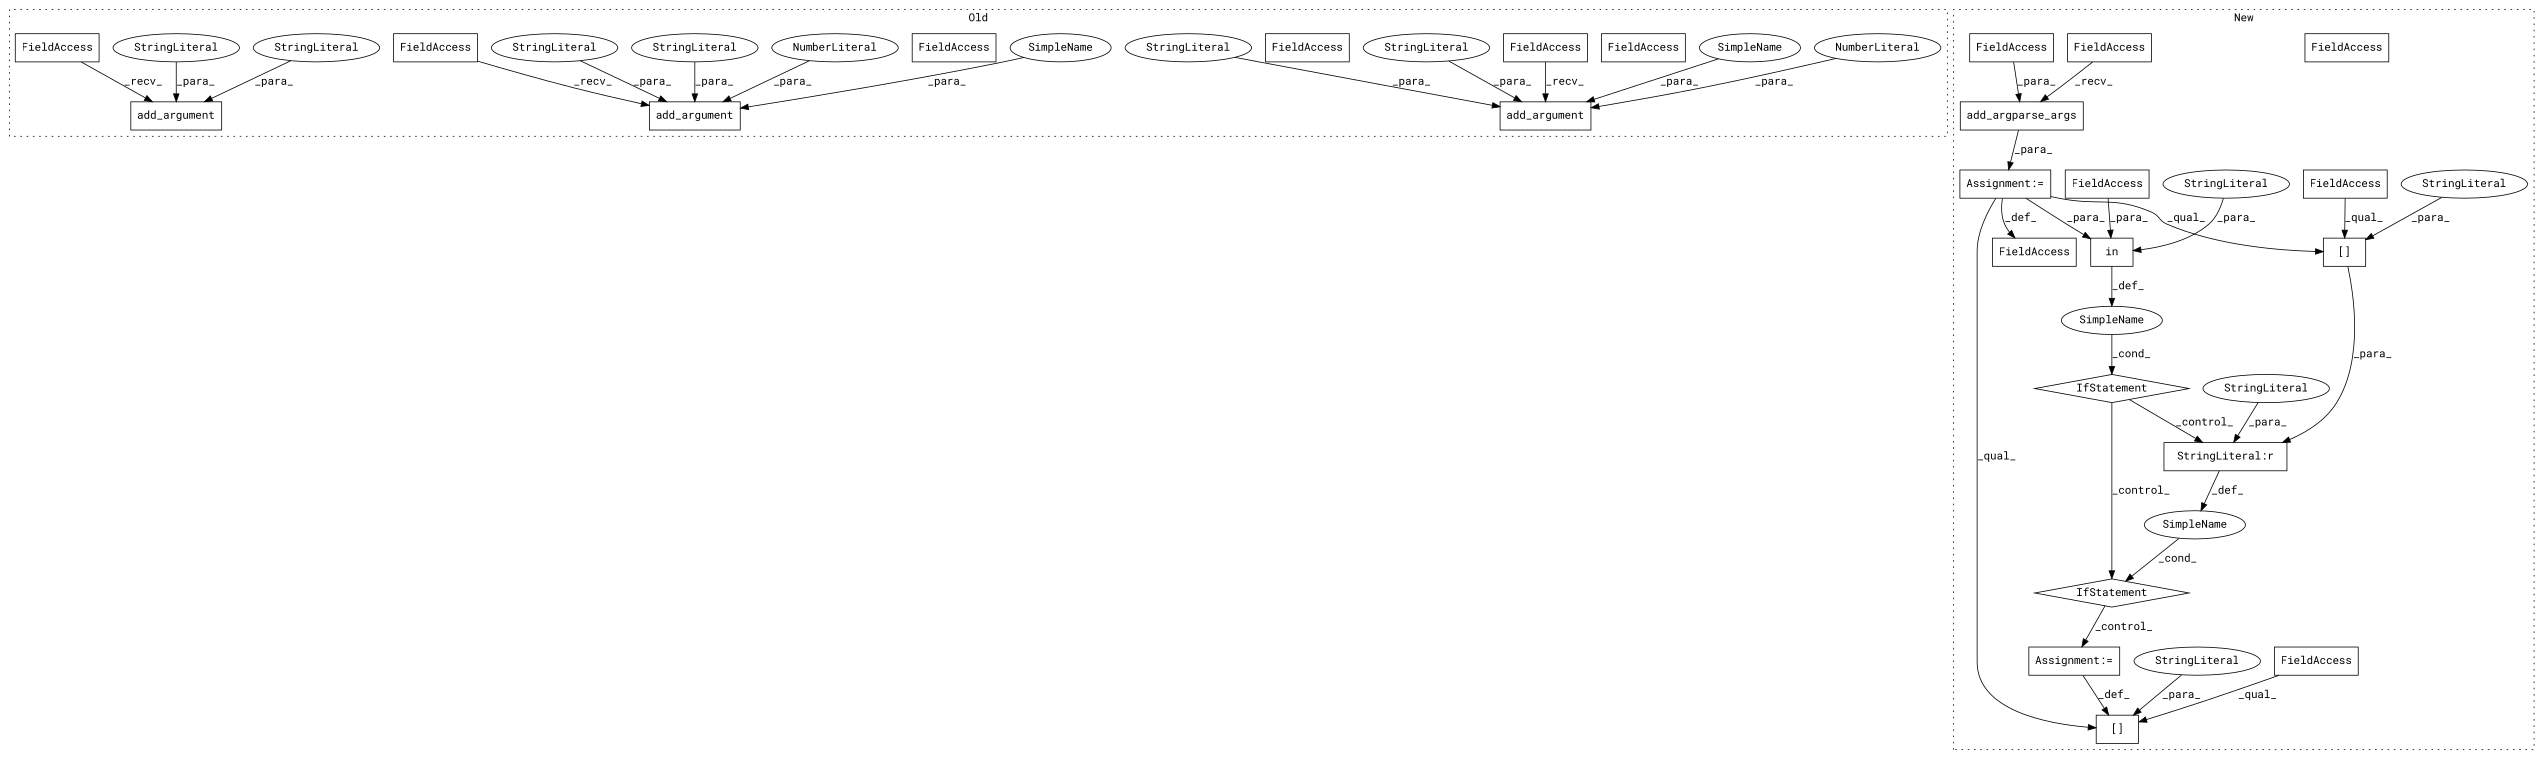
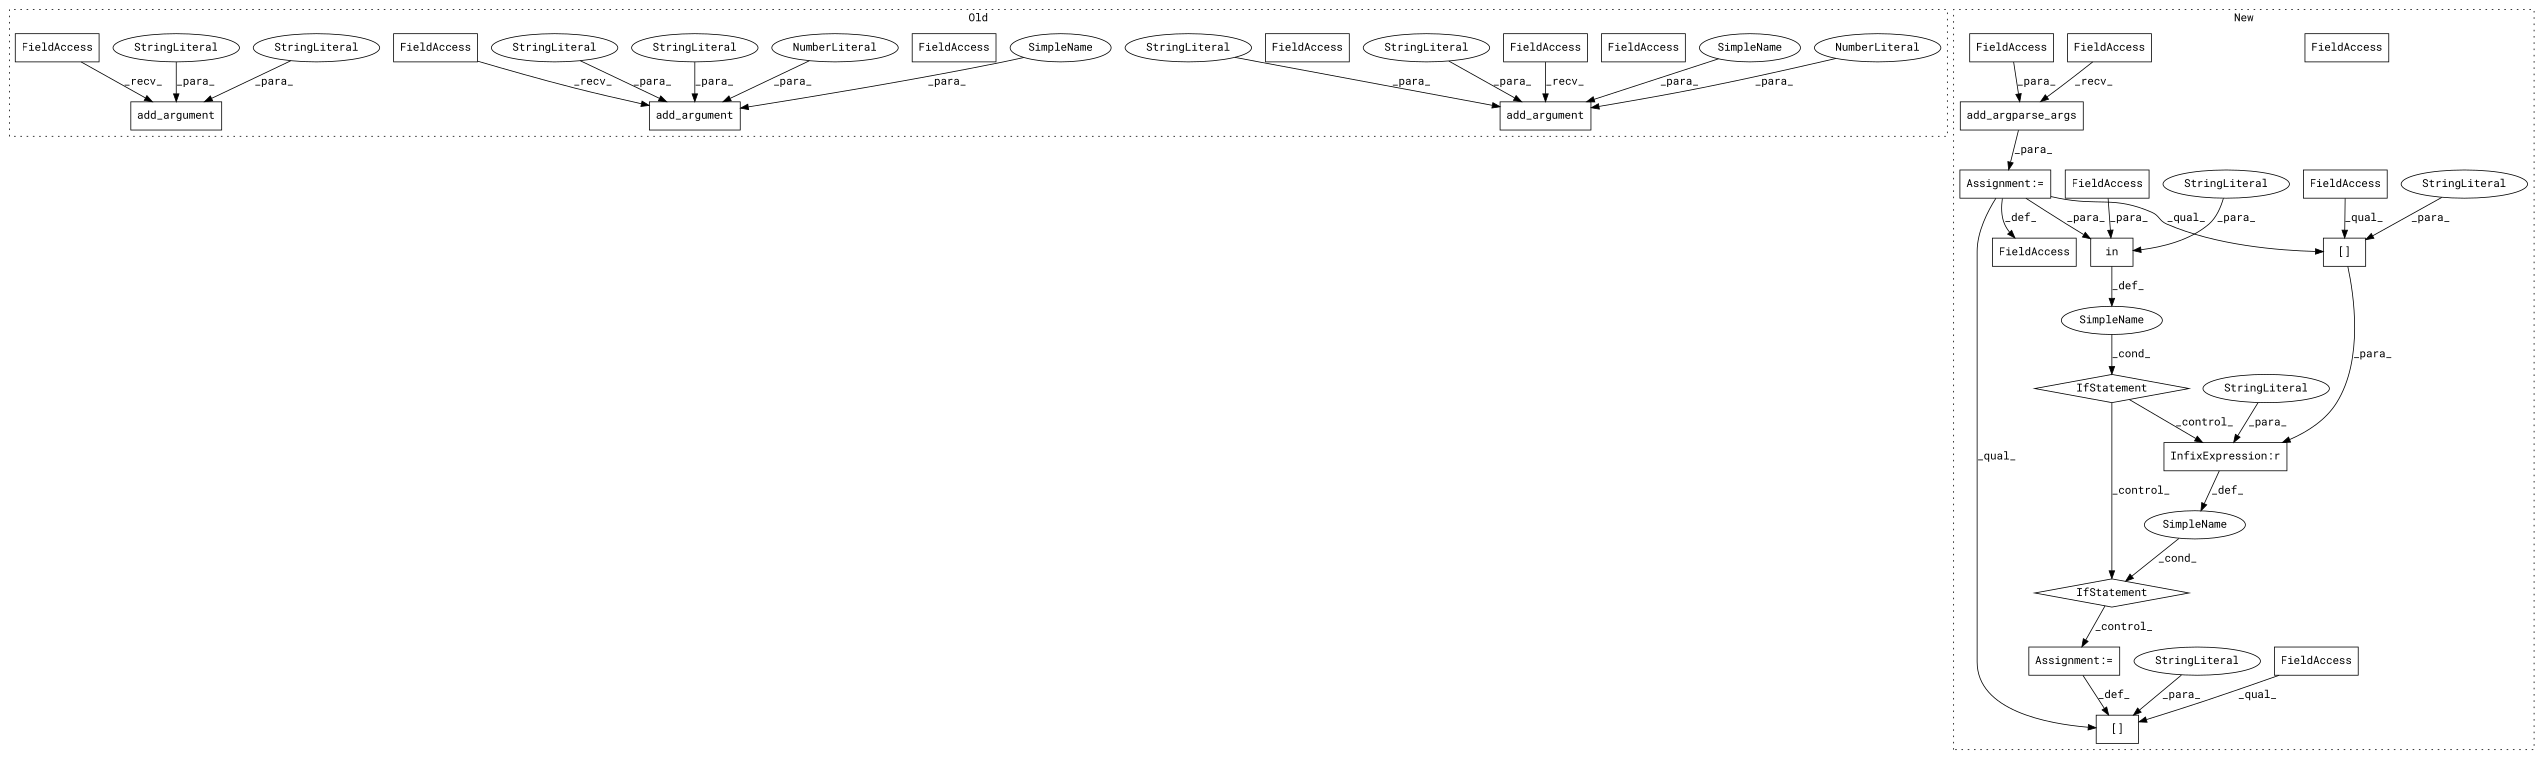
node "StringLiteral:r": label "StringLiteral:r" -> "InfixExpression:r"
